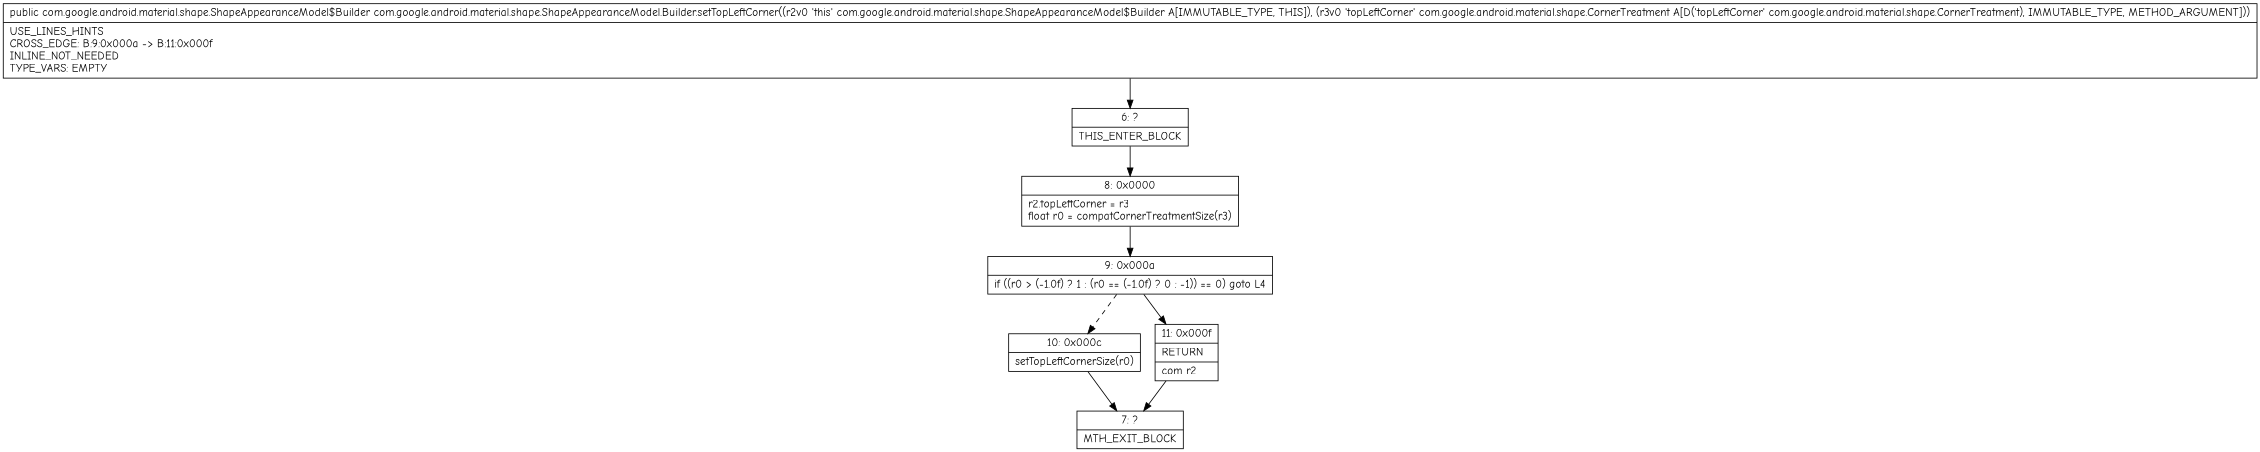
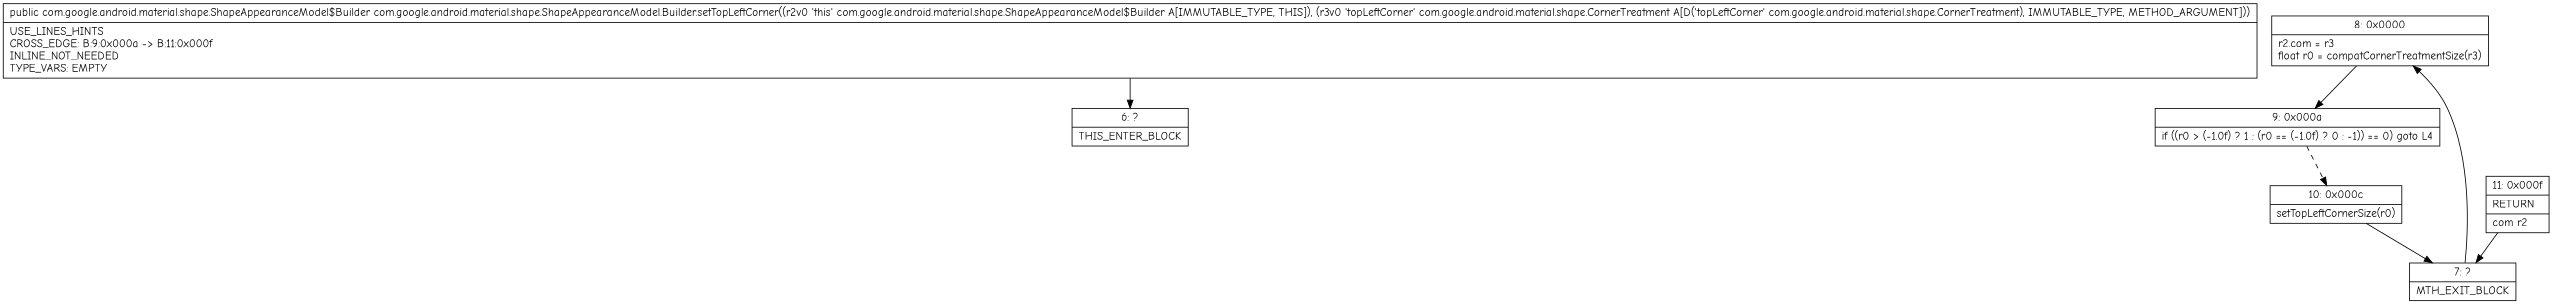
edge "6: ?" -> "8: 0x0000": now "7: ?" -> "8: 0x0000"
node "8: 0x0000": text "r2.topLeftCorner = r3" -> "r2.com = r3"
edge "9: 0x000a" -> "11: 0x000f": removed
